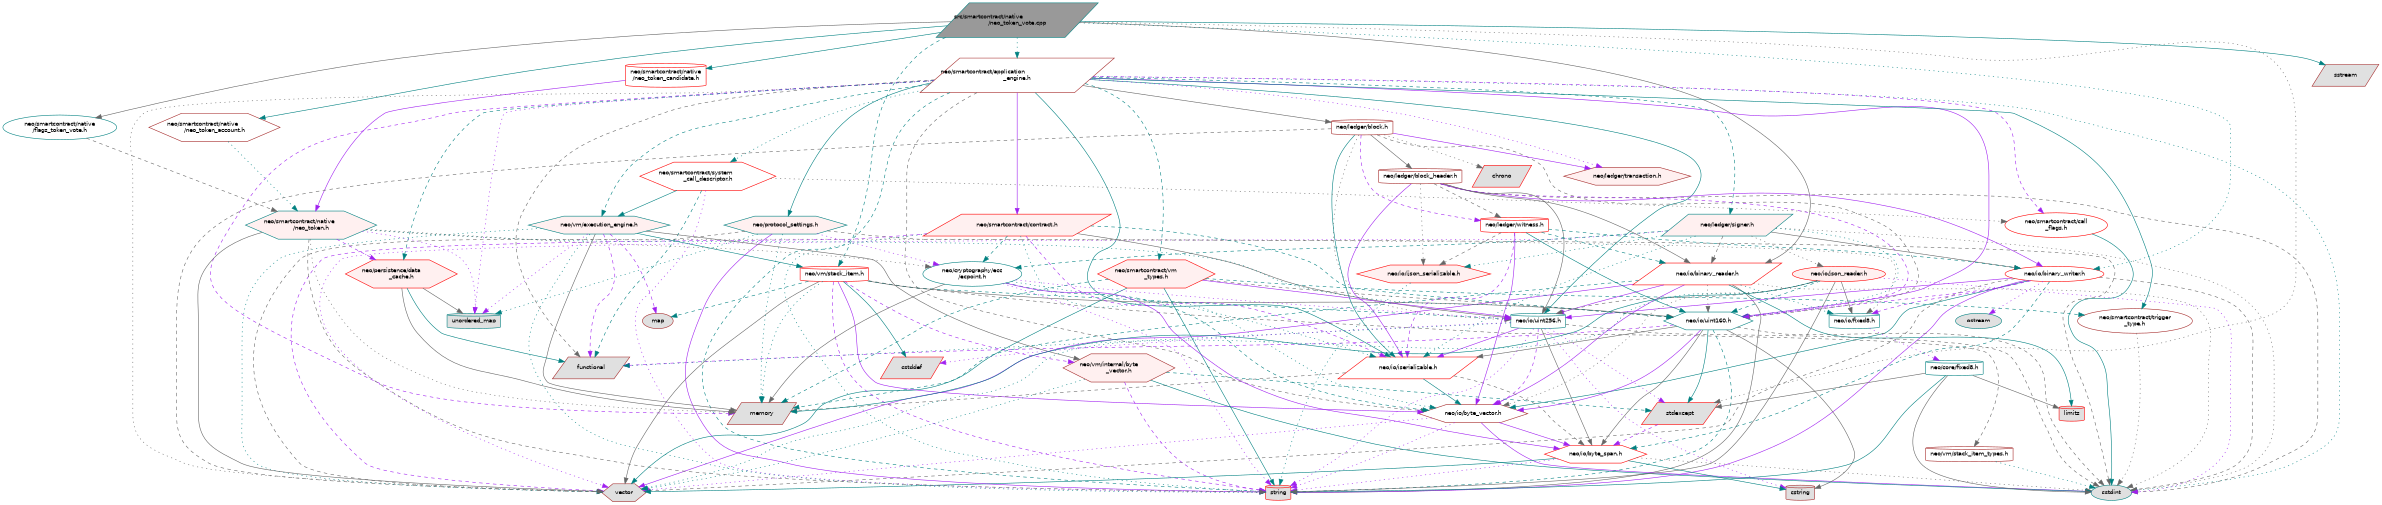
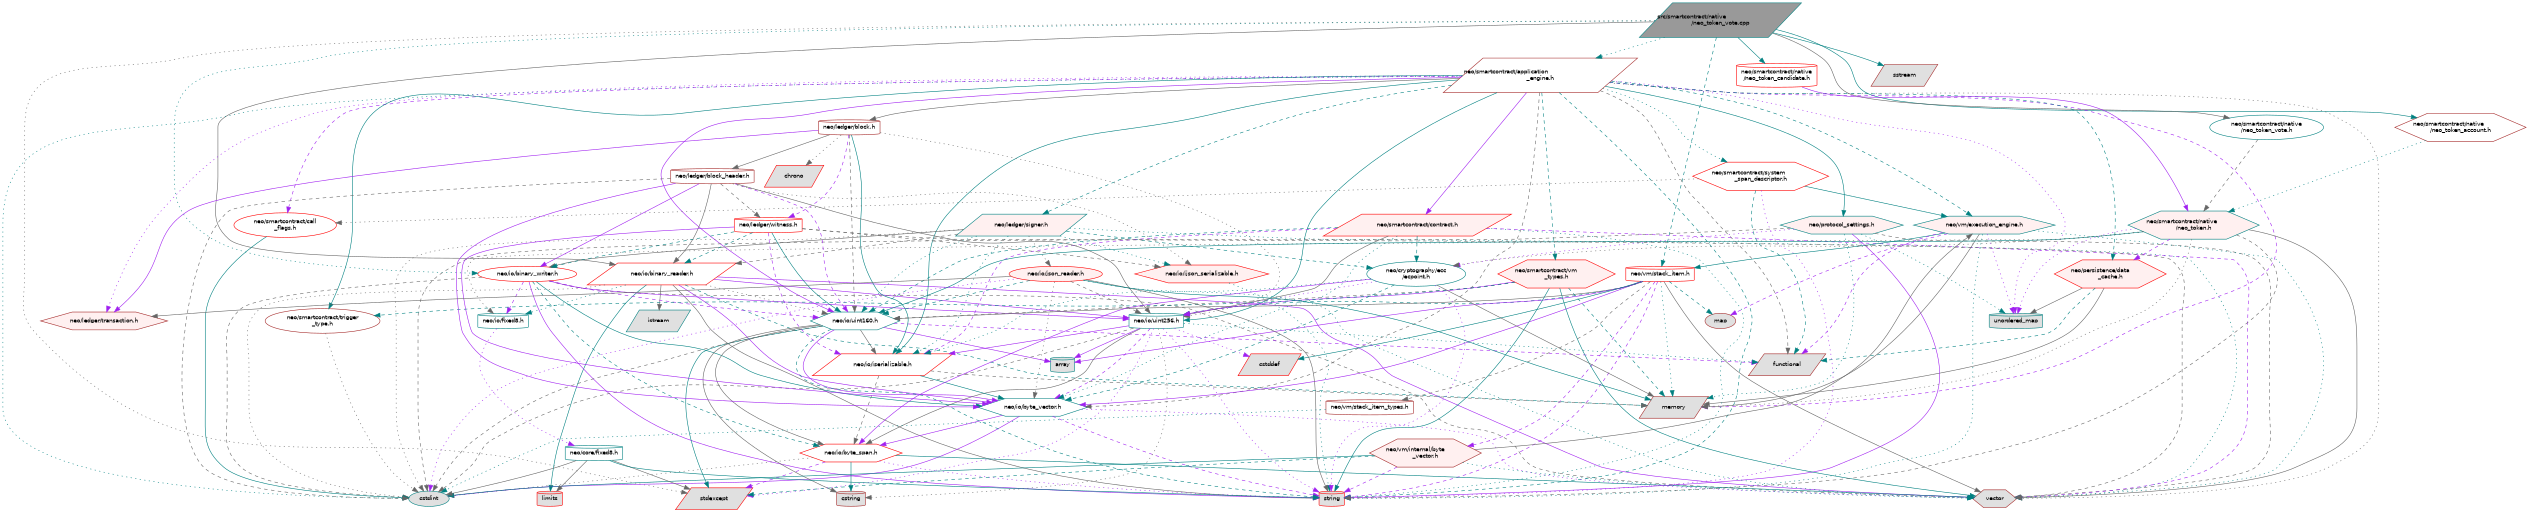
node "neo/smartcontract/native /flags_token_vote.h": label "neo/smartcontract/native /flags_token_vote.h" -> "neo/smartcontract/native /neo_token_vote.h"
edge "neo/ledger/block.h" -> "vector": now "neo/ledger/witness.h" -> "vector"
node "neo/smartcontract/system _call_descriptor.h": label "neo/smartcontract/system _call_descriptor.h" -> "neo/smartcontract/system _span_descriptor.h"
edge "neo/smartcontract/native /neo_token.h" -> "neo/io/uint160.h": style dotted -> solid
edge "neo/ledger/signer.h" -> "vector": color purple -> teal
edge "neo/ledger/block_header.h" -> "neo/io/iserializable.h": now "neo/ledger/block_header.h" -> "neo/io/byte_vector.h"
edge "neo/vm/execution_engine.h" -> "neo/vm/internal/byte _vector.h": reversed
edge "neo/io/json_reader.h" -> "neo/io/fixed8.h": now "neo/io/json_reader.h" -> "neo/ledger/transaction.h"
node "istream": added
node "ostream": removed
edge "neo/persistence/data _cache.h" -> "functional": style solid -> dashed
node "array": added
node "neo/io/byte_vector.h": color brown -> teal
edge "neo/io/uint256.h" -> "cstring": color purple -> gray40
edge "stdexcept" -> "neo/io/byte_span.h": reversed
edge "neo/io/byte_vector.h" -> "string": style dotted -> dashed
